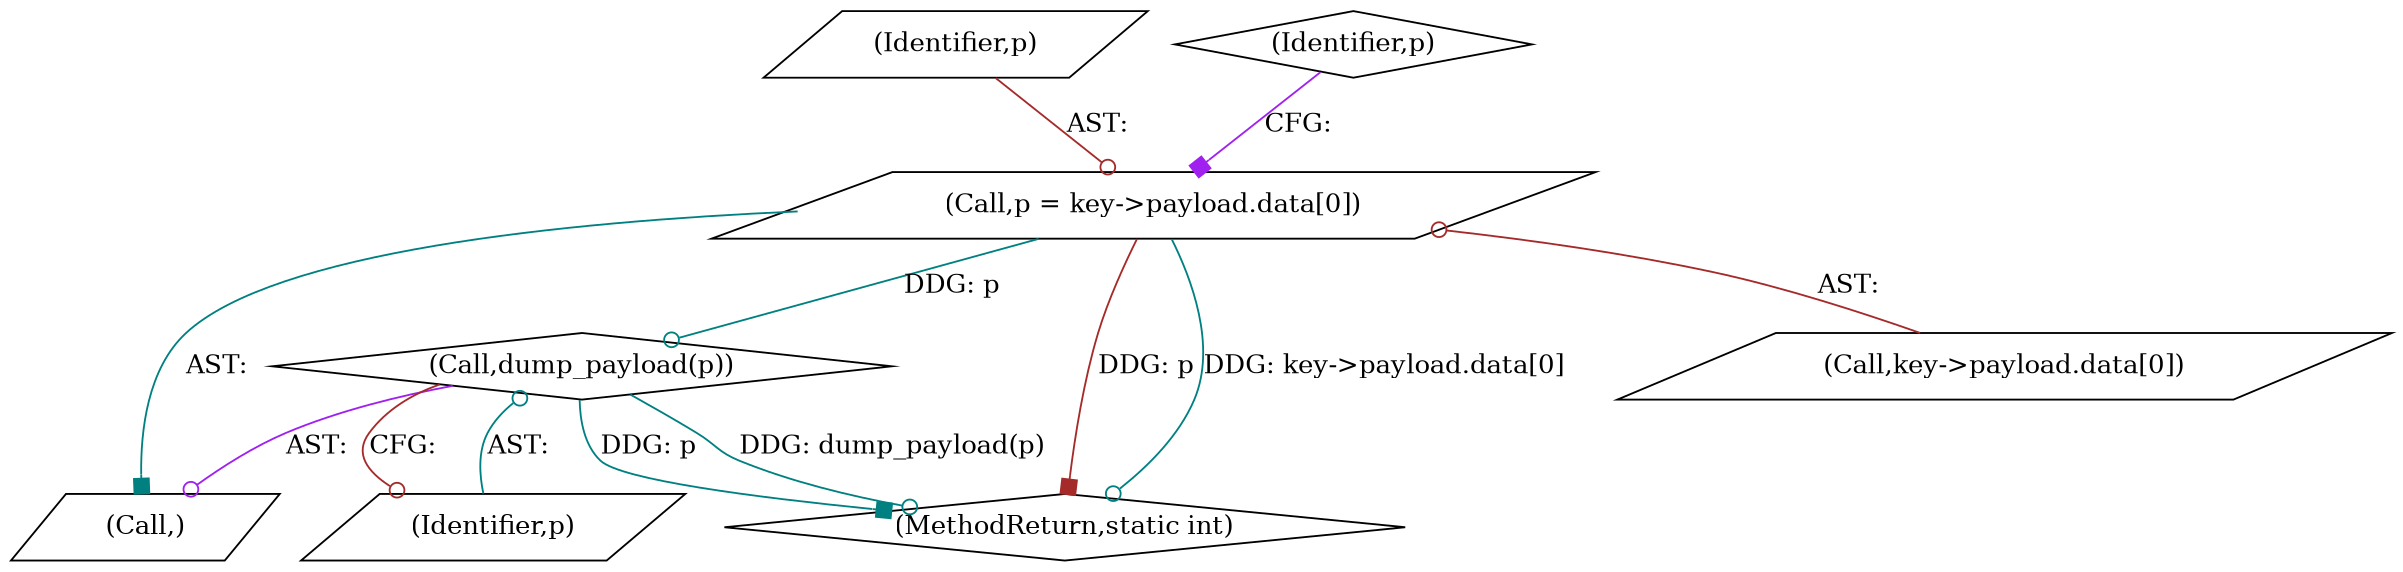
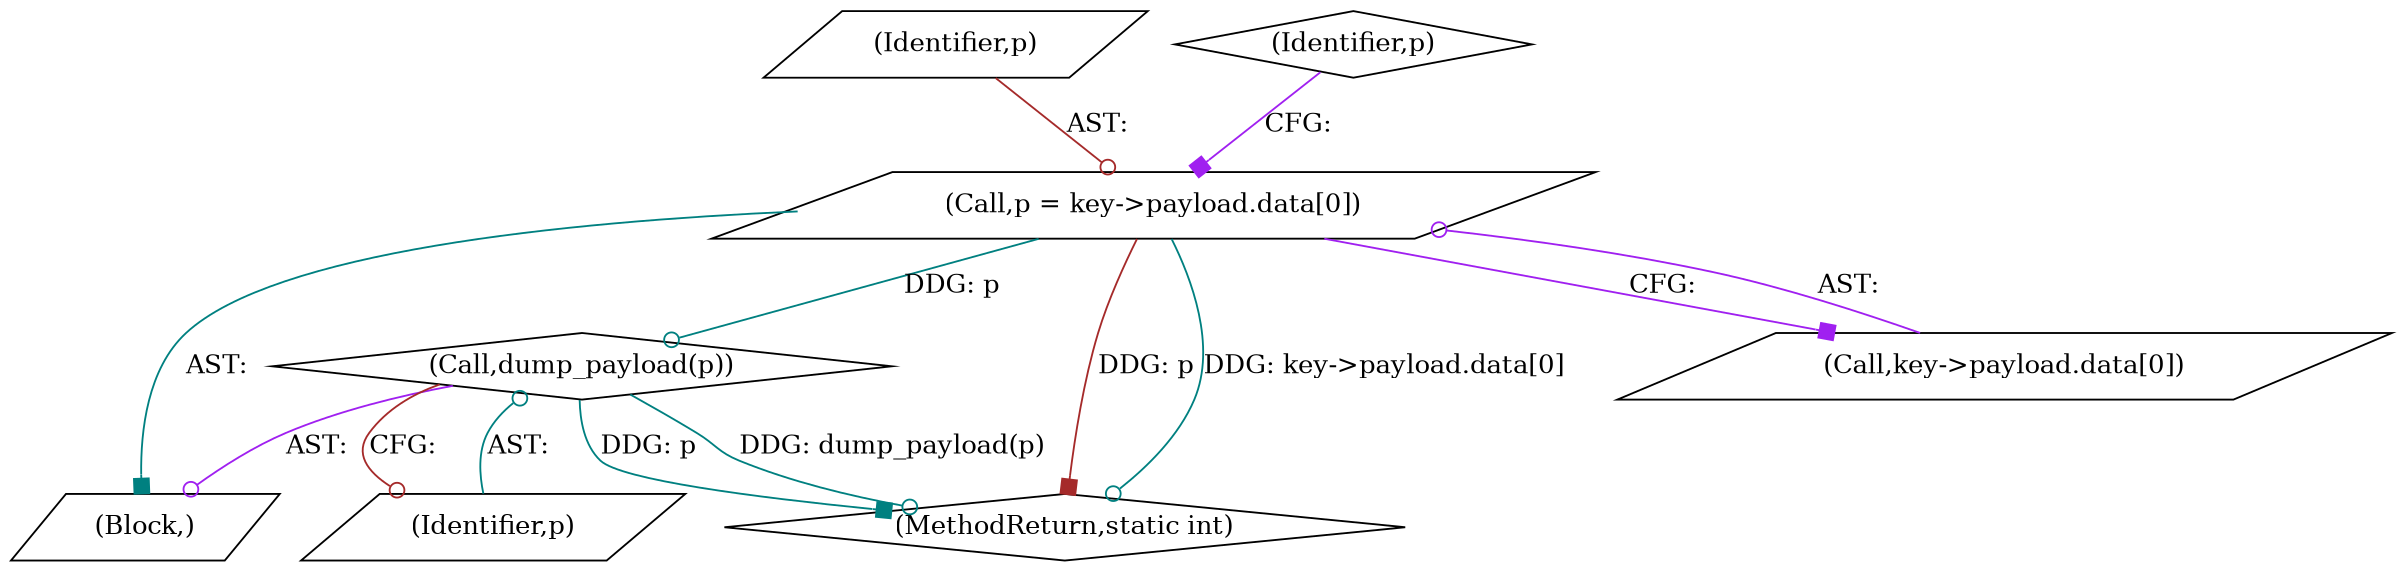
edge "(Call,key->payload.data[0])" -> "(Call,p = key->payload.data[0])": color brown -> purple
edge "(Call,p = key->payload.data[0])" -> "(Call,key->payload.data[0])": added, label "CFG:"
node "(Call,)": label "(Call,)" -> "(Block,)"
